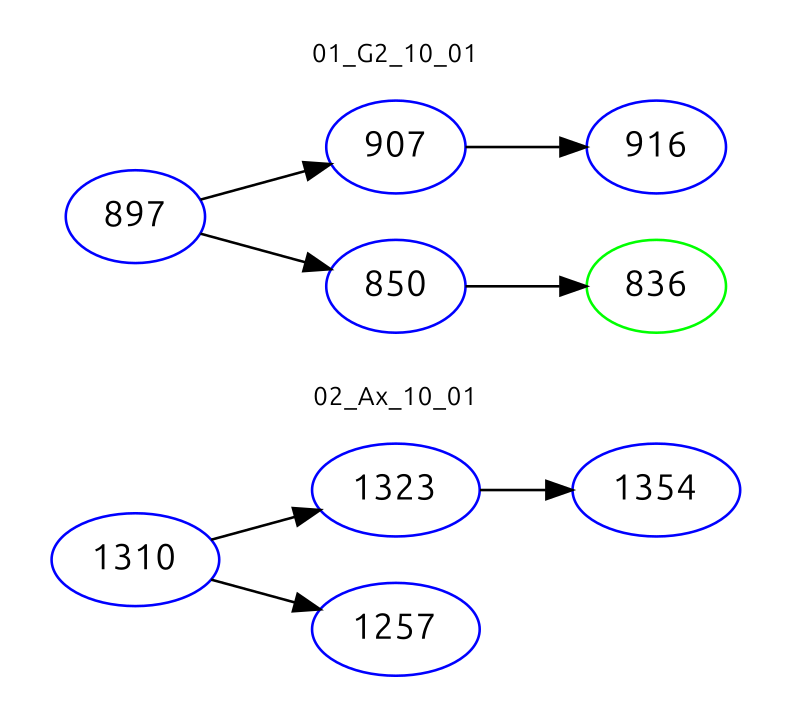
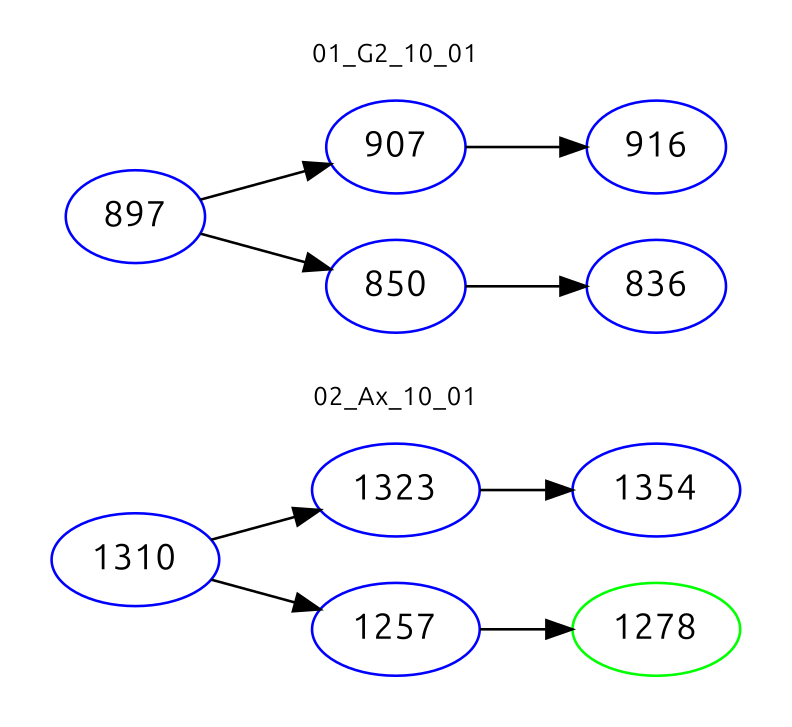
node "836": color green -> blue
node "1278": added
